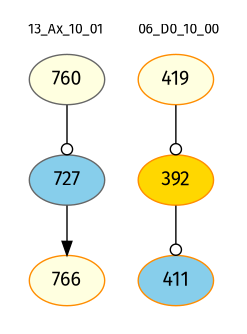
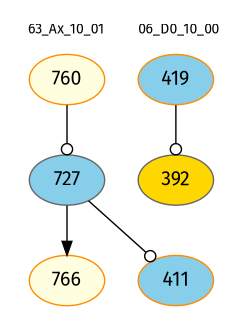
cluster "13_Ax_10_01": label "13_Ax_10_01" -> "63_Ax_10_01"
node "760": color gray40 -> darkorange
node "419": fillcolor lightyellow -> skyblue
node "392": color darkorange -> gray40
edge "392" -> "411": now "727" -> "411"
